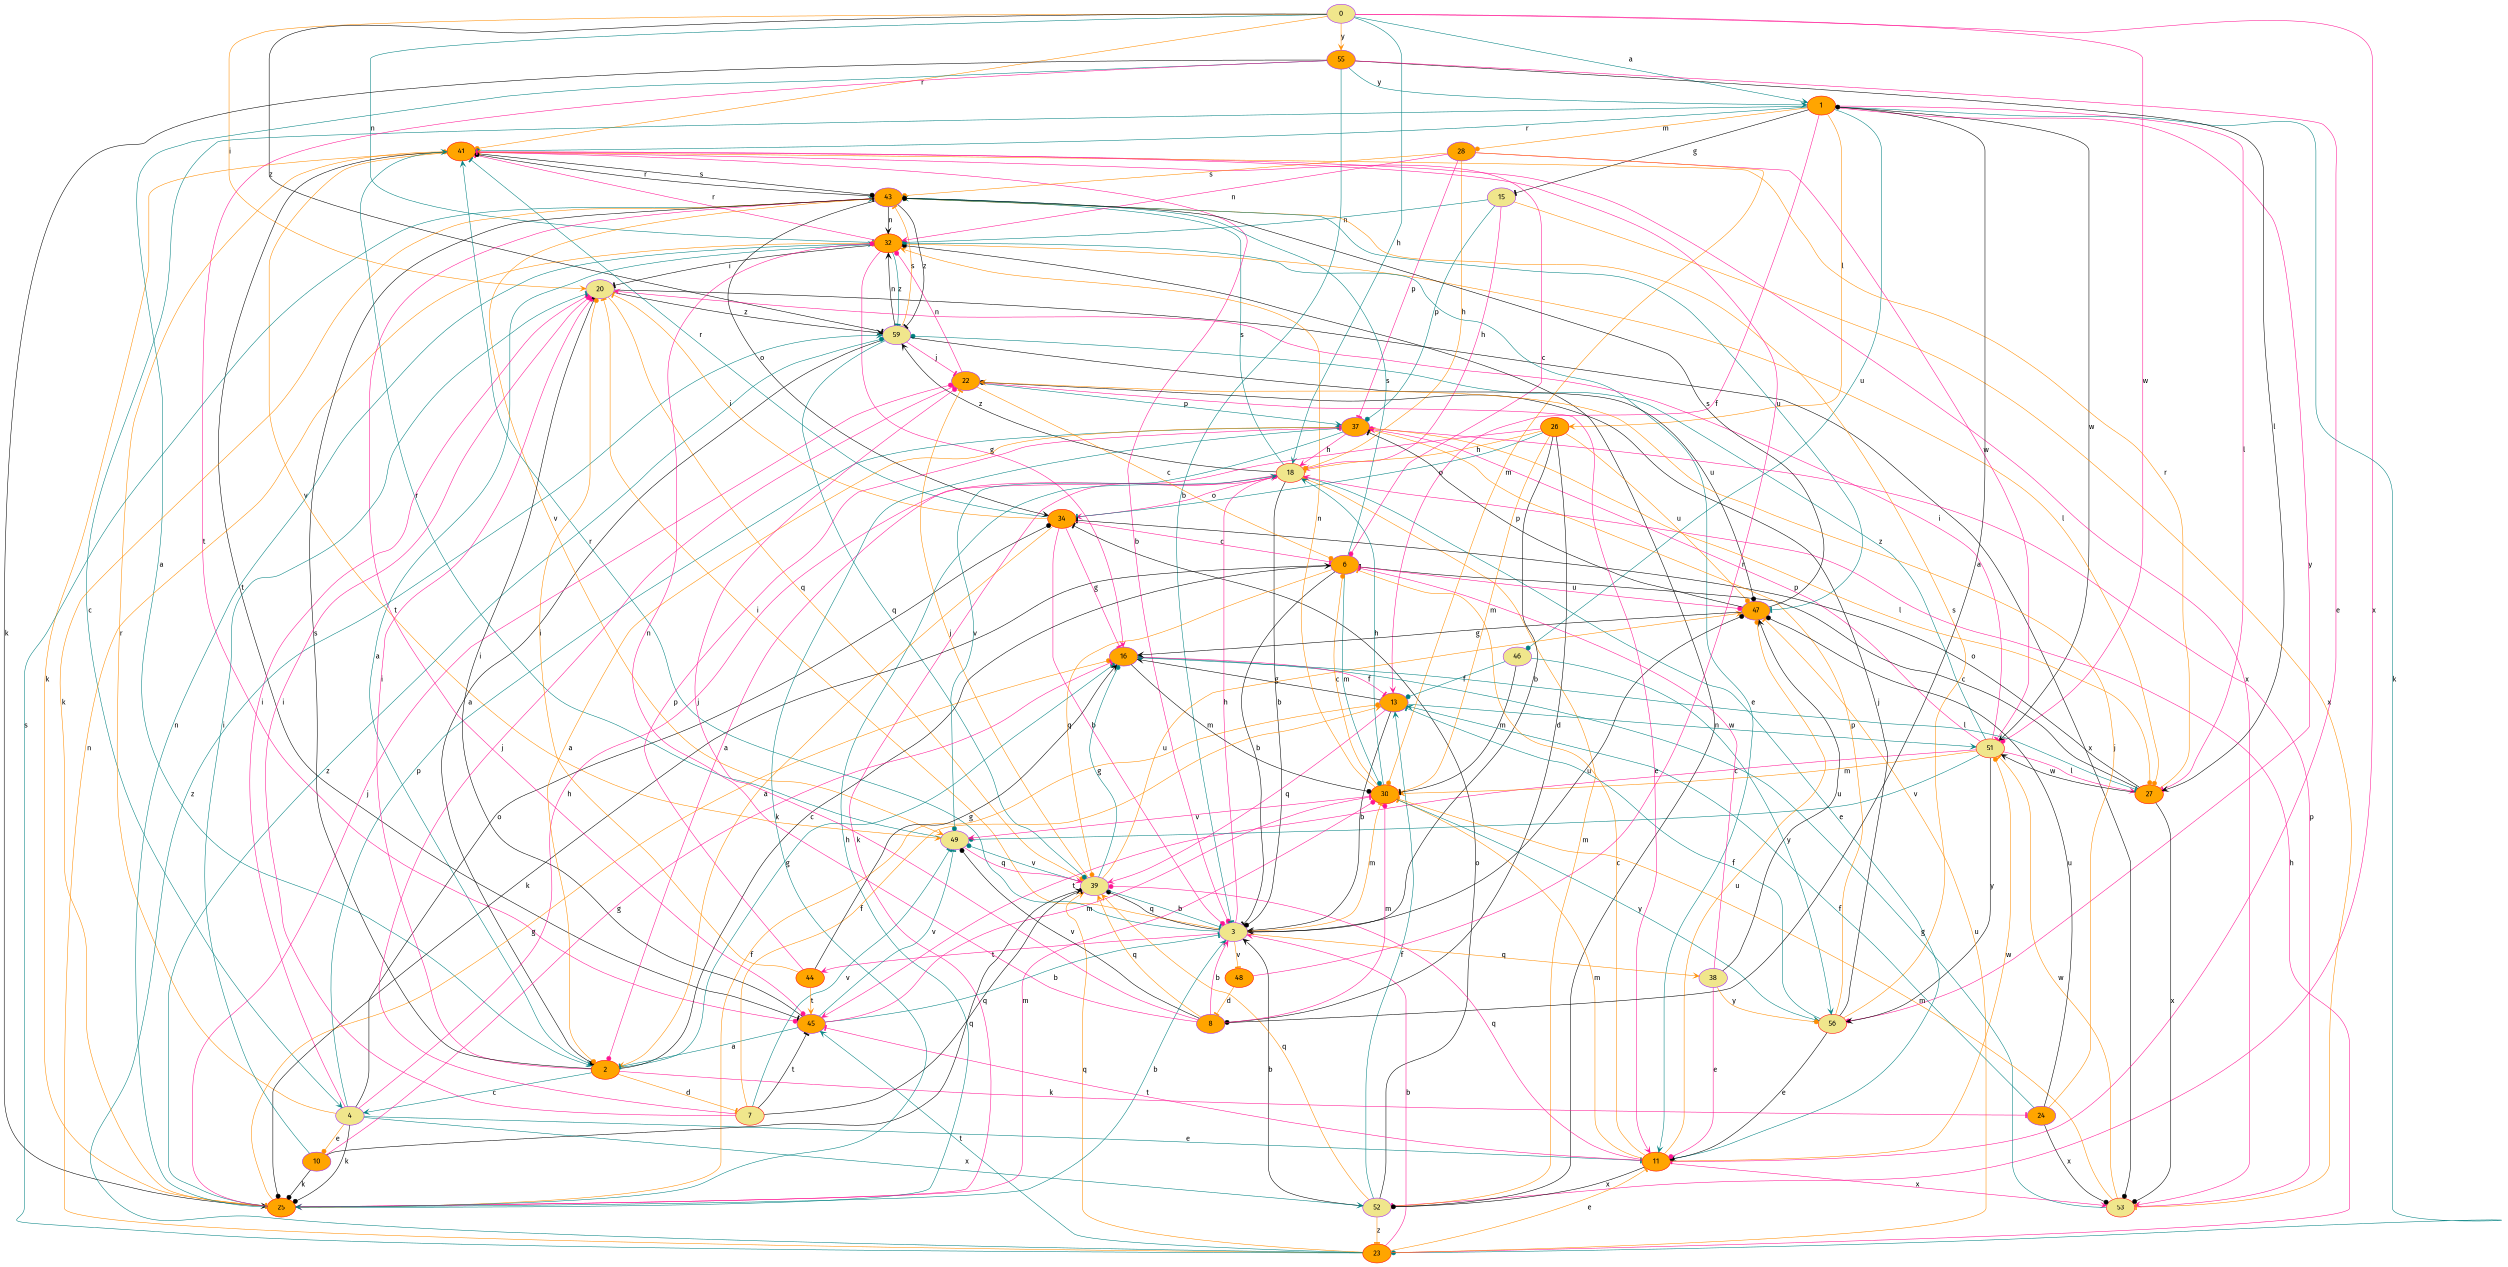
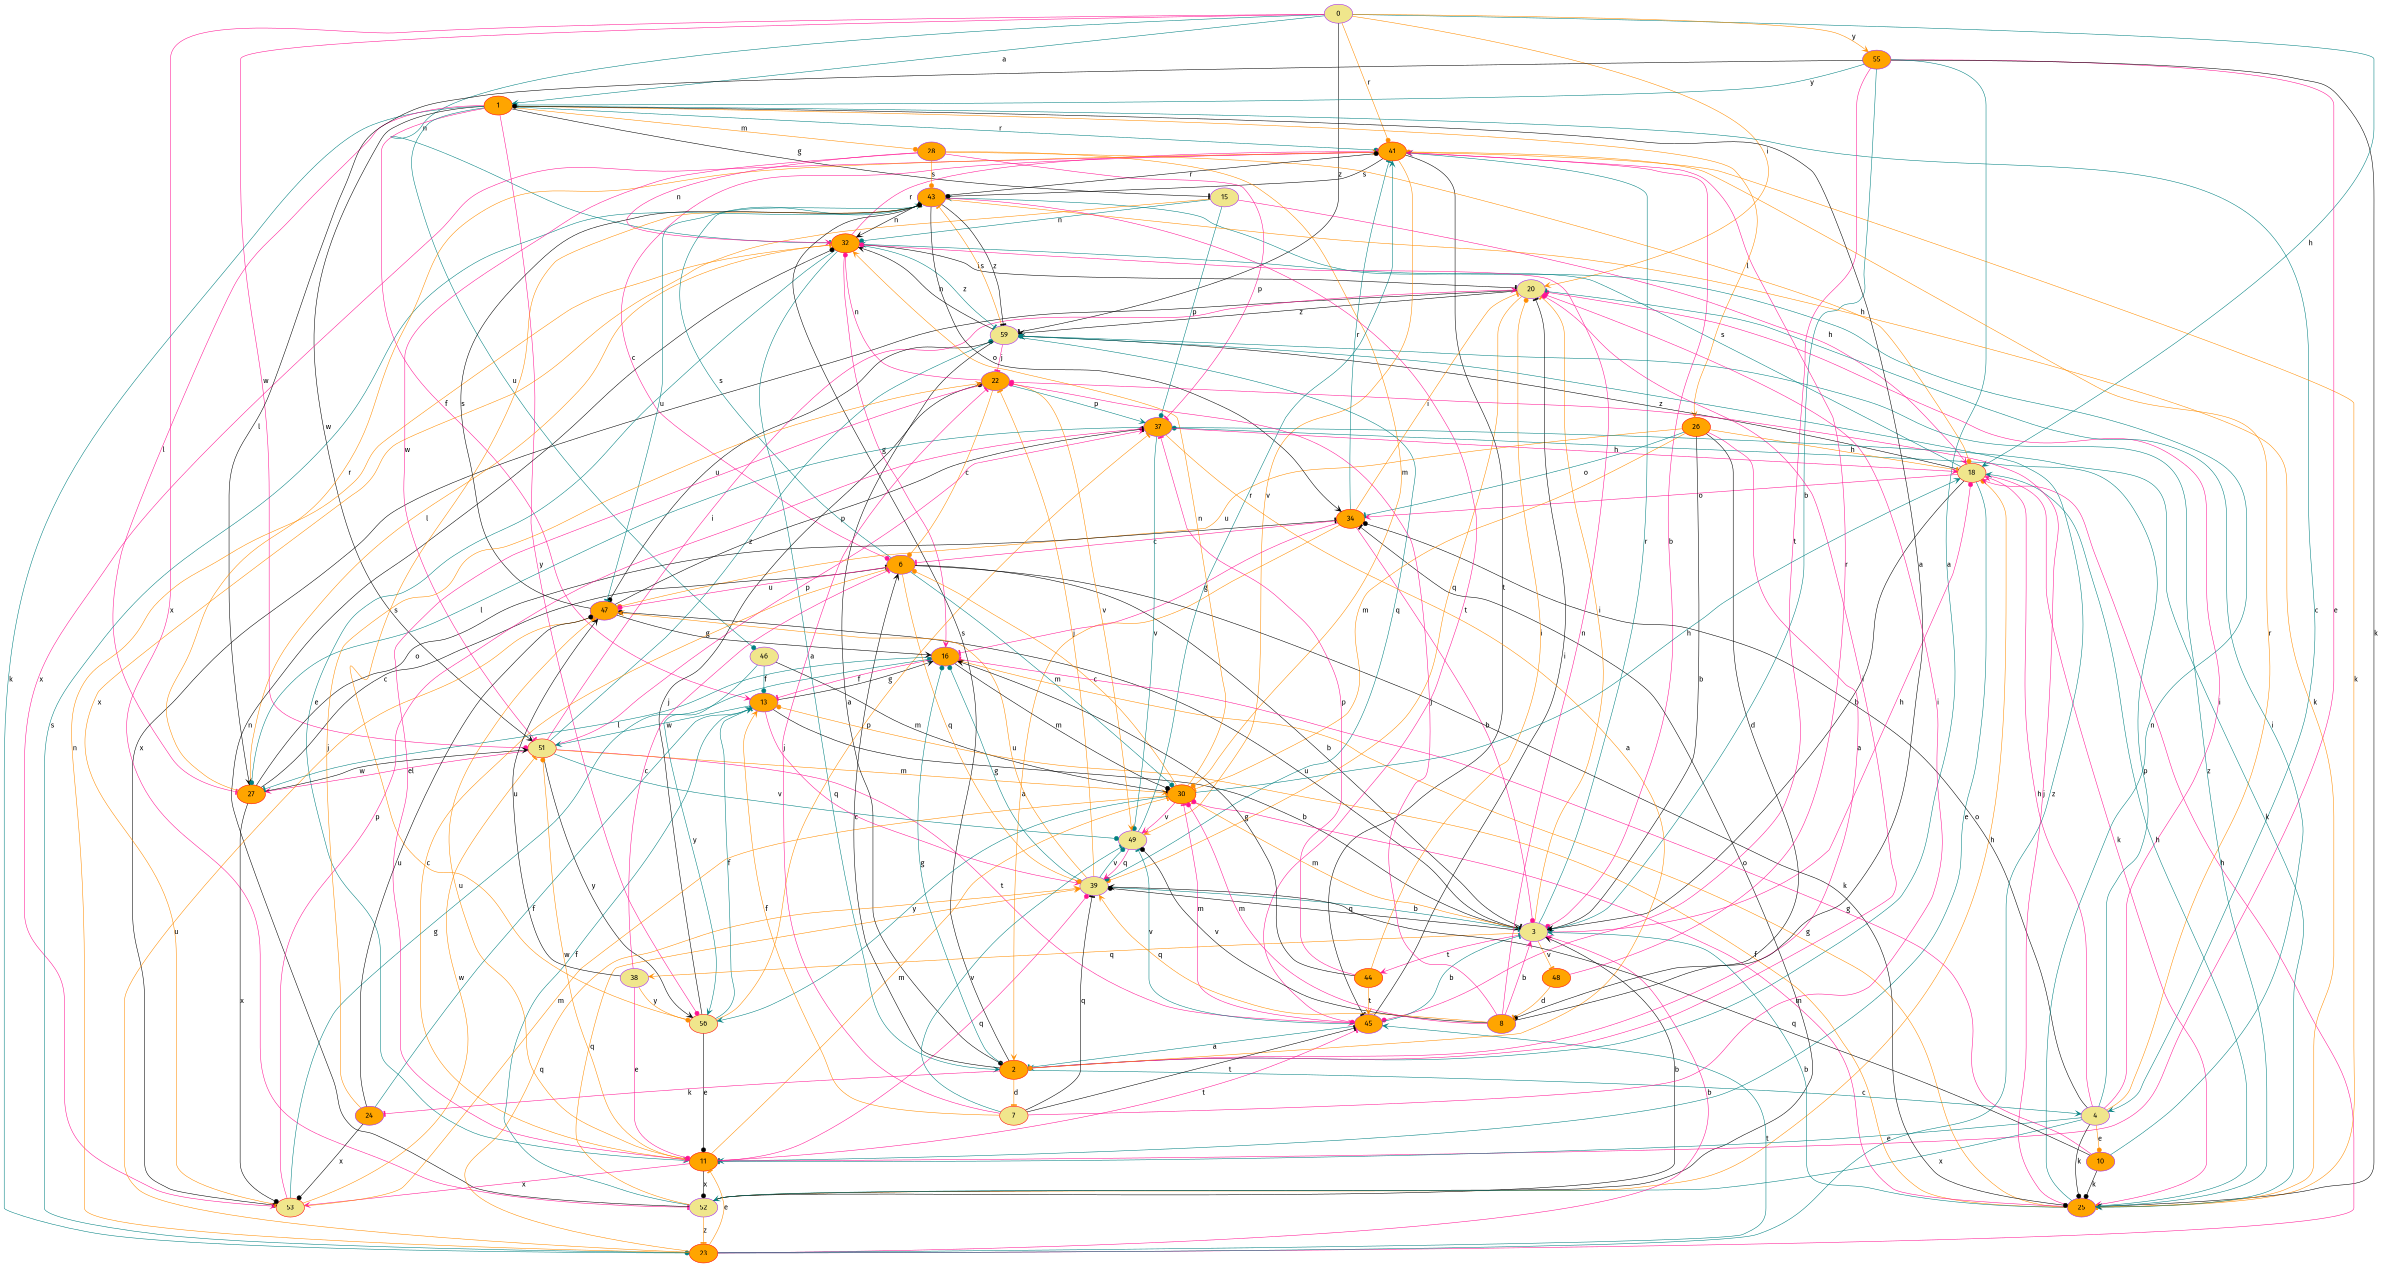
edge "48" -> "41": arrowhead tee -> vee
edge "43" -> "49": now "22" -> "49"
edge "37" -> "27": color darkorange -> teal
edge "52" -> "18": label "m" -> "h"
node "25": color red -> purple
